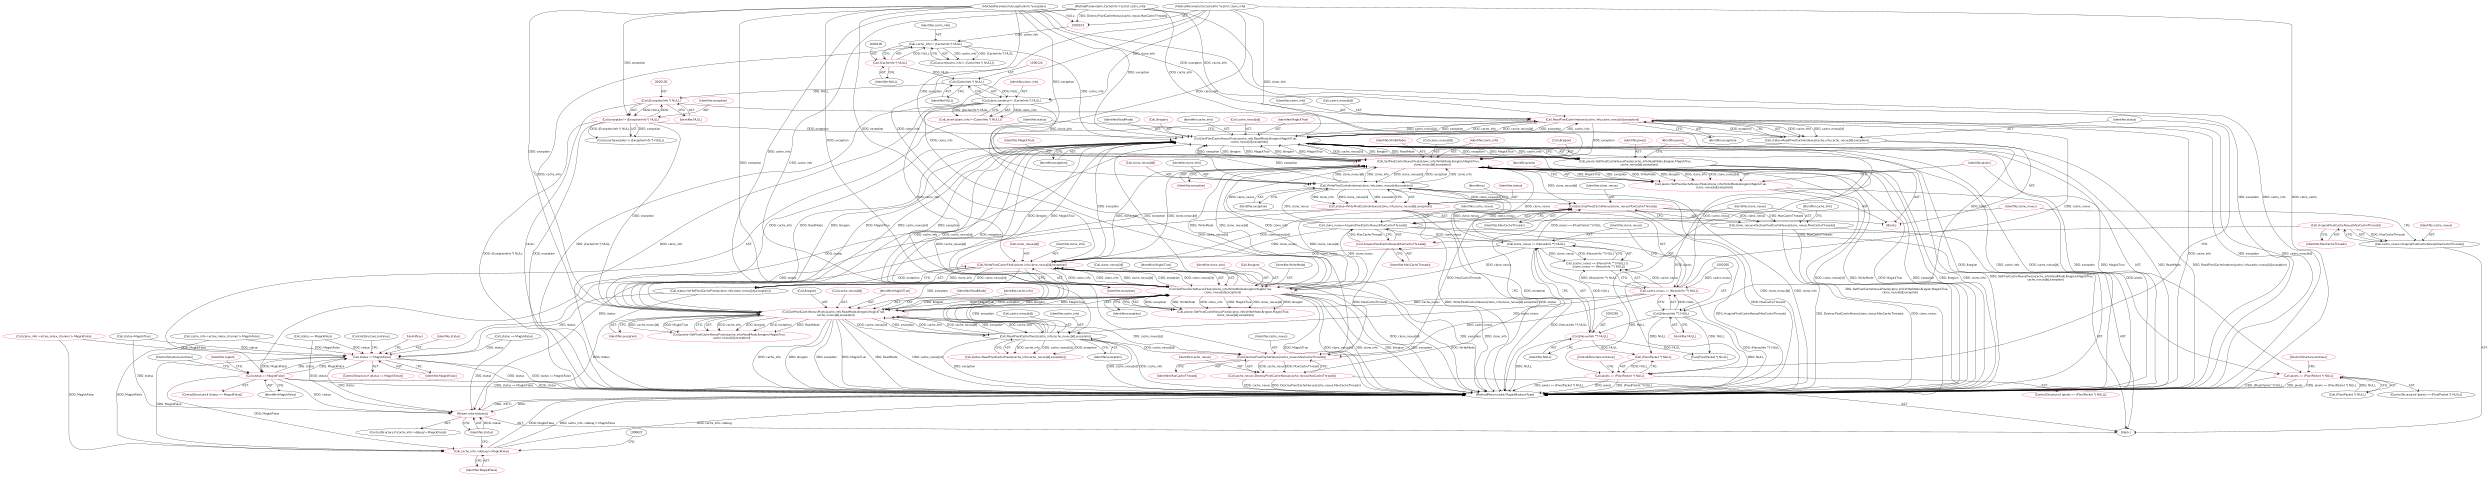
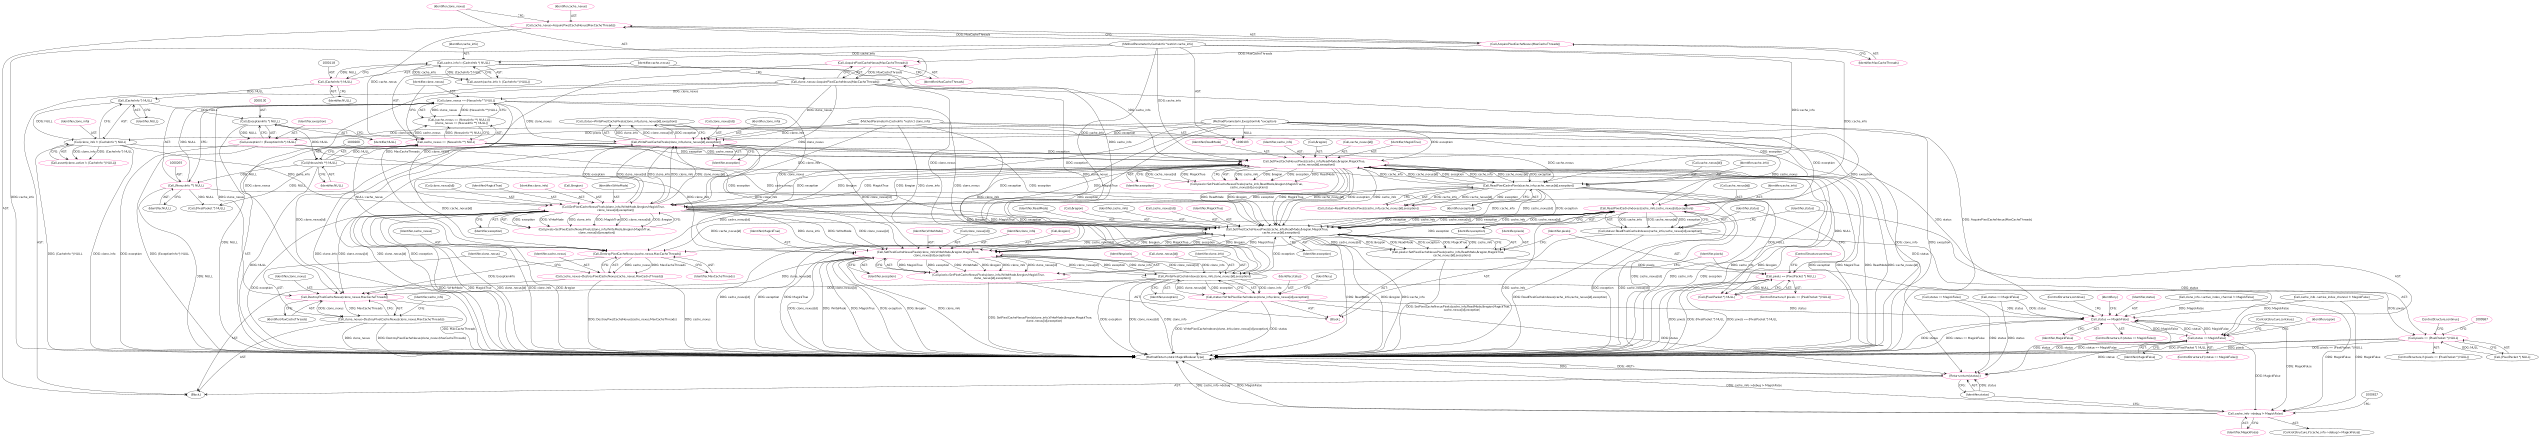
edge "(MethodParameterIn,CacheInfo *restrict cache_info)" -> "1000103": label "DDG: DestroyPixelCacheNexus(cache_nexus,MaxCacheThreads)" -> "AST: "
edge "(MethodParameterIn,CacheInfo *restrict clone_info)" -> "1000103": arrowhead tee -> vee
edge "1000103" -> "(Call,cache_info != (CacheInfo *) NULL)": now "(MethodParameterIn,CacheInfo *restrict cache_info)" -> "(Call,cache_info != (CacheInfo *) NULL)"
edge "(Call,assert(cache_info != (CacheInfo *) NULL))" -> "(Call,cache_info != (CacheInfo *) NULL)": arrowhead tee -> vee
edge "(MethodParameterIn,ExceptionInfo *exception)" -> "(Call,exception != (ExceptionInfo *) NULL)": label "DDG: exception" -> "DDG: pixels"
node "1000124": removed
edge "2000130" -> "(Call,(ExceptionInfo *) NULL)": arrowhead tee -> vee
node "(Call,(ExceptionInfo *) NULL)": color deeppink -> black
node "(Call,clone_continue != (CacheInfo *) NULL)": label "(Call,clone_continue != (CacheInfo *) NULL)" -> "(Call,clone_info != (CacheInfo *) NULL)"
edge "(Call,exception != (ExceptionInfo *) NULL)" -> "(Call,(ExceptionInfo *) NULL)": label "DDG: " -> "CFG: "
node "(Call,assert(clone_info != (CacheInfo *) NULL))": label "(Call,assert(clone_info != (CacheInfo *) NULL))" -> "(Call,assert(clone_active != (CacheInfo *) NULL))"
node "(Call,assert(exception != (ExceptionInfo *) NULL))": removed
edge "(MethodParameterIn,CacheInfo *restrict clone_info)" -> "(MethodReturn,static MagickBooleanType)": label "DDG: clone_cache" -> "DDG: clone_info"
edge "(Call,DestroyPixelCacheNexus(clone_nexus,MaxCacheThreads))" -> "(Call,clone_nexus=AcquirePixelCacheNexus(MaxCacheThreads))": reversed
edge "(Call,clone_nexus == (NexusInfo **) NULL)" -> "(Call,DestroyPixelCacheNexus(clone_nexus,MaxCacheThreads))": label "DDG: pixels == (PixelPacket *) NULL" -> "DDG: clone_nexus"
edge "(Call,(ExceptionInfo *) NULL)" -> "(MethodReturn,static MagickBooleanType)": label "NULL: " -> "DDG: NULL"
node "(Call,cache_nexus=AcquirePixelCacheNexus(MaxCacheThreads))": color black -> deeppink
edge "(Call,DestroyPixelCacheNexus(cache_nexus,MaxCacheThreads))" -> "(Call,DestroyPixelCacheNexus(clone_nexus,MaxCacheThreads))": label "DDG: MaxCacheThreads" -> "DDG: ExceptionInfo"
edge "1000260" -> "(Call,cache_nexus == (NexusInfo **) NULL)": now "(Call,cache_nexus=AcquirePixelCacheNexus(MaxCacheThreads))" -> "(Call,cache_nexus == (NexusInfo **) NULL)"
edge "(Call,clone_nexus == (NexusInfo **) NULL)" -> "(MethodReturn,static MagickBooleanType)": removed, label "DDG: (NexusInfo **) NULL"
node "1000265": color black -> deeppink
node "1000587": added
edge "(Call,cache_nexus == (NexusInfo **) NULL)" -> "(Call,DestroyPixelCacheNexus(cache_nexus,MaxCacheThreads))": label "DDG: cache_nexus" -> "NULL: cache_nexus"
node "(Call,clone_info->active_index_channel != MagickFalse)": color deeppink -> black
node "(Call,status=MagickTrue)": removed
edge "(Call,cache_nexus == (NexusInfo **) NULL)" -> "(MethodReturn,static MagickBooleanType)": label "DDG: (NexusInfo **) NULL" -> "AST: "
edge "(Return,return(status);)" -> "(ControlStructure,if (cache_info->debug != MagickFalse))": now "(Call,cache_info->debug != MagickFalse)" -> "(ControlStructure,if (cache_info->debug != MagickFalse))"
edge "(Call,clone_info->active_index_channel != MagickFalse)" -> "(Call,cache_info->debug != MagickFalse)": arrowhead tee -> vee
